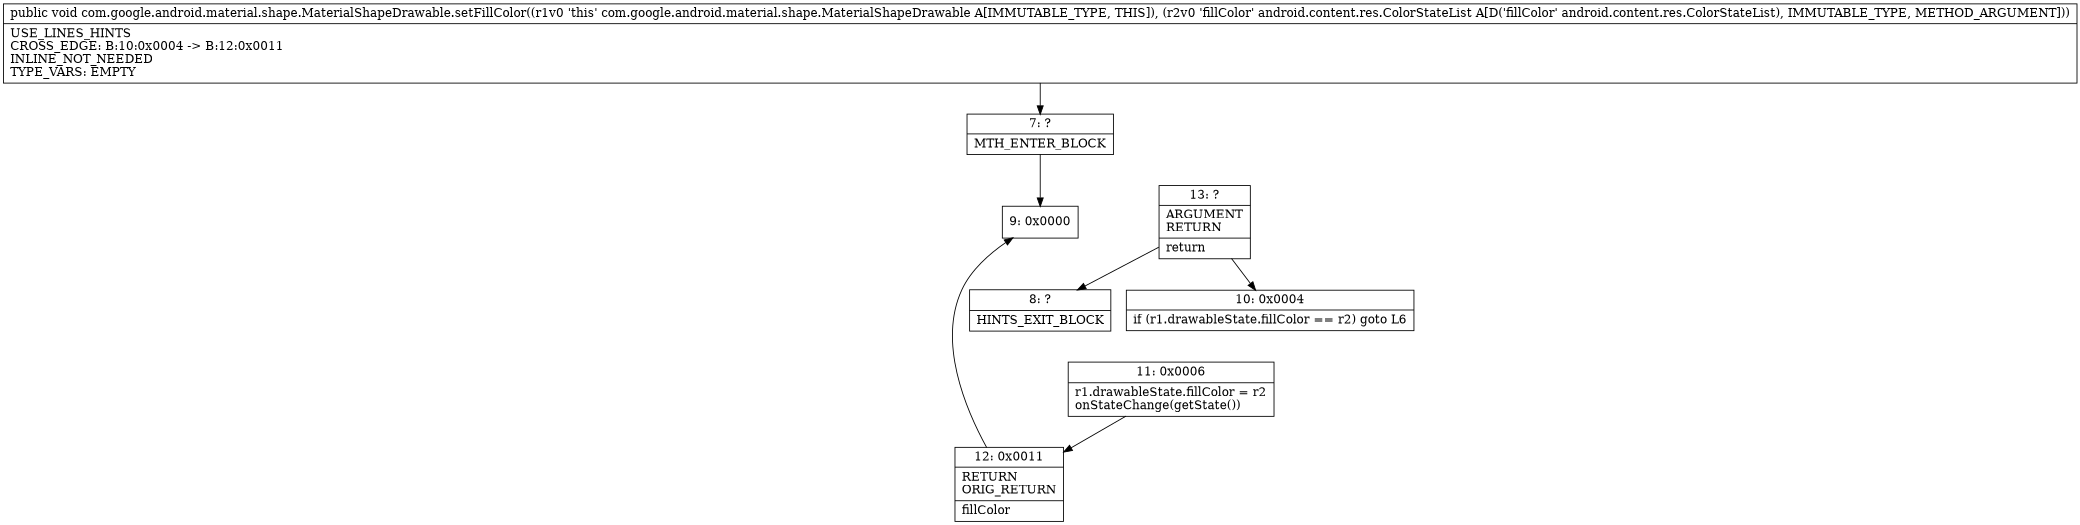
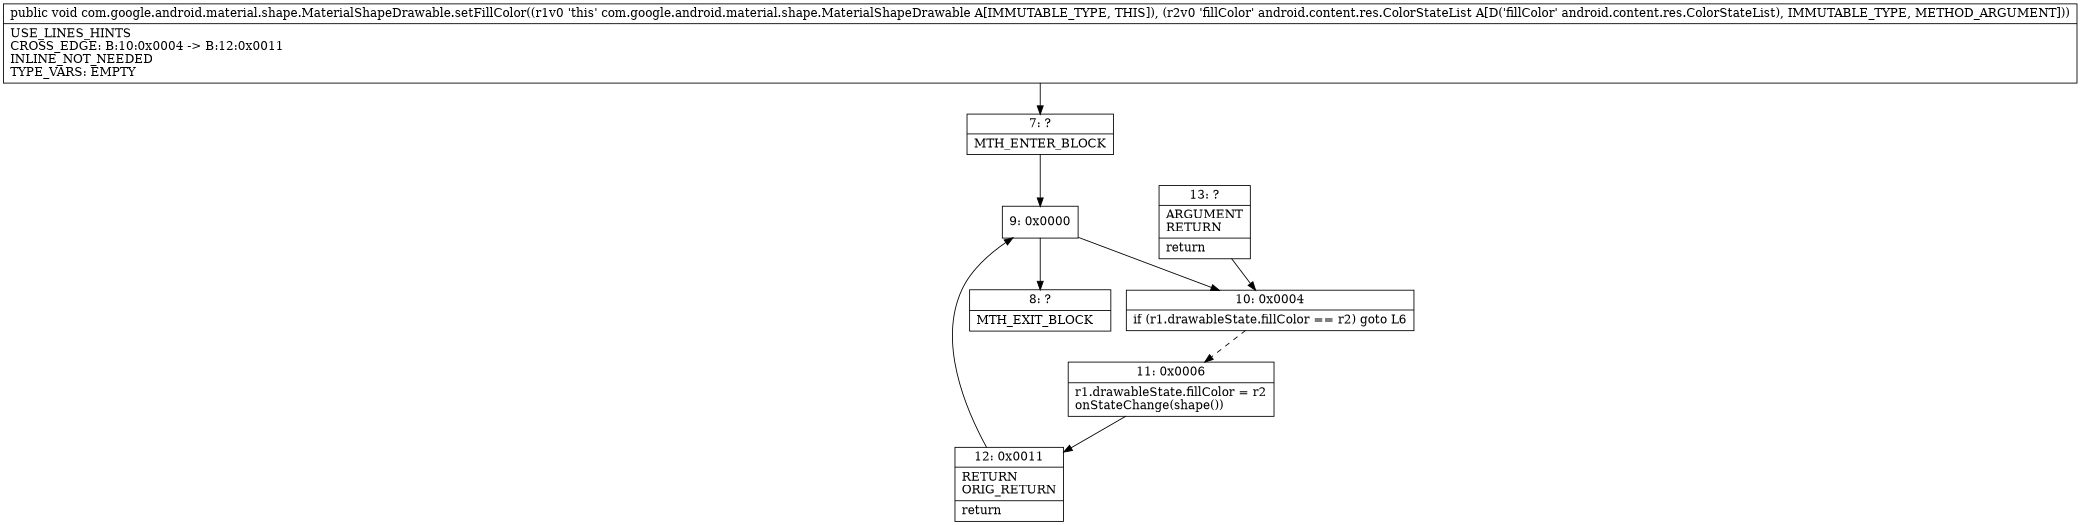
edge "9: 0x0000" -> "10: 0x0004": added
edge "13: ?" -> "8: ?": now "9: 0x0000" -> "8: ?"
node "8: ?": text "HINTS_EXIT_BLOCK" -> "MTH_EXIT_BLOCK"
edge "10: 0x0004" -> "11: 0x0006": added
node "11: 0x0006": text "onStateChange(getState())" -> "onStateChange(shape())"
node "12: 0x0011": text "fillColor" -> "return"
